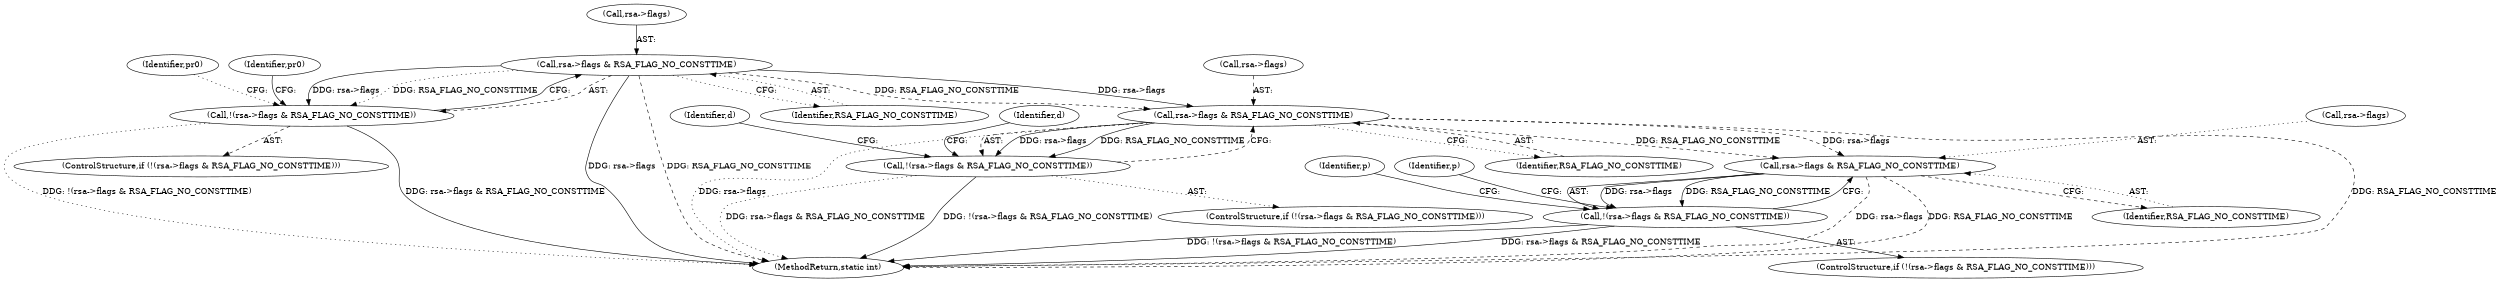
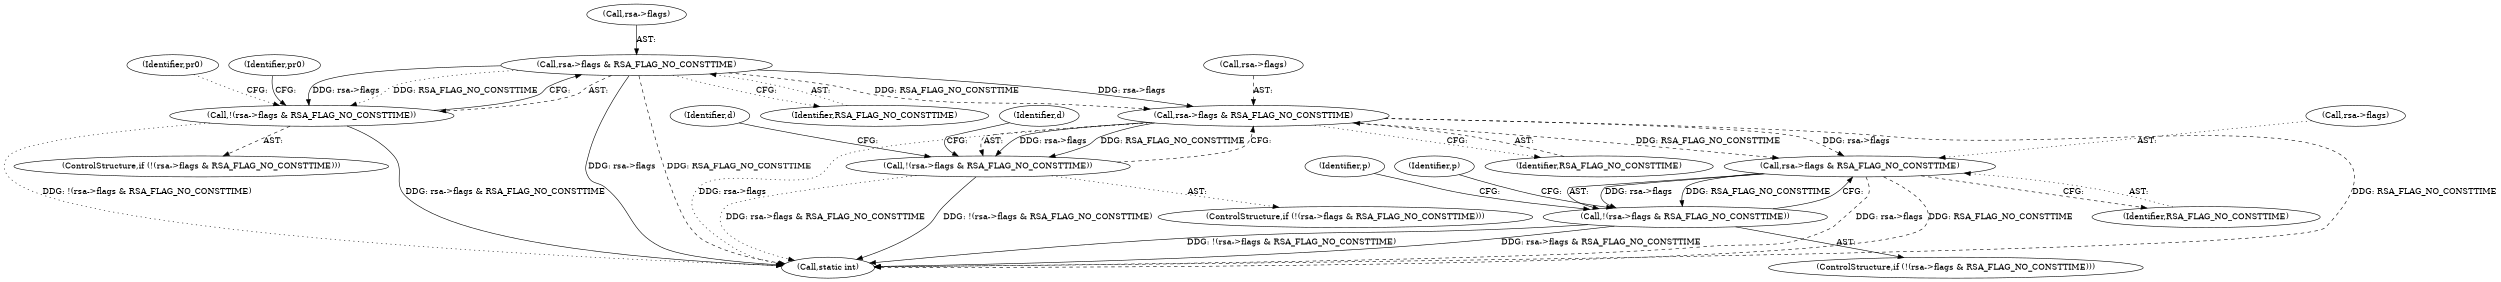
node "(MethodReturn,static int)": label "(MethodReturn,static int)" -> "(Call,static int)"
